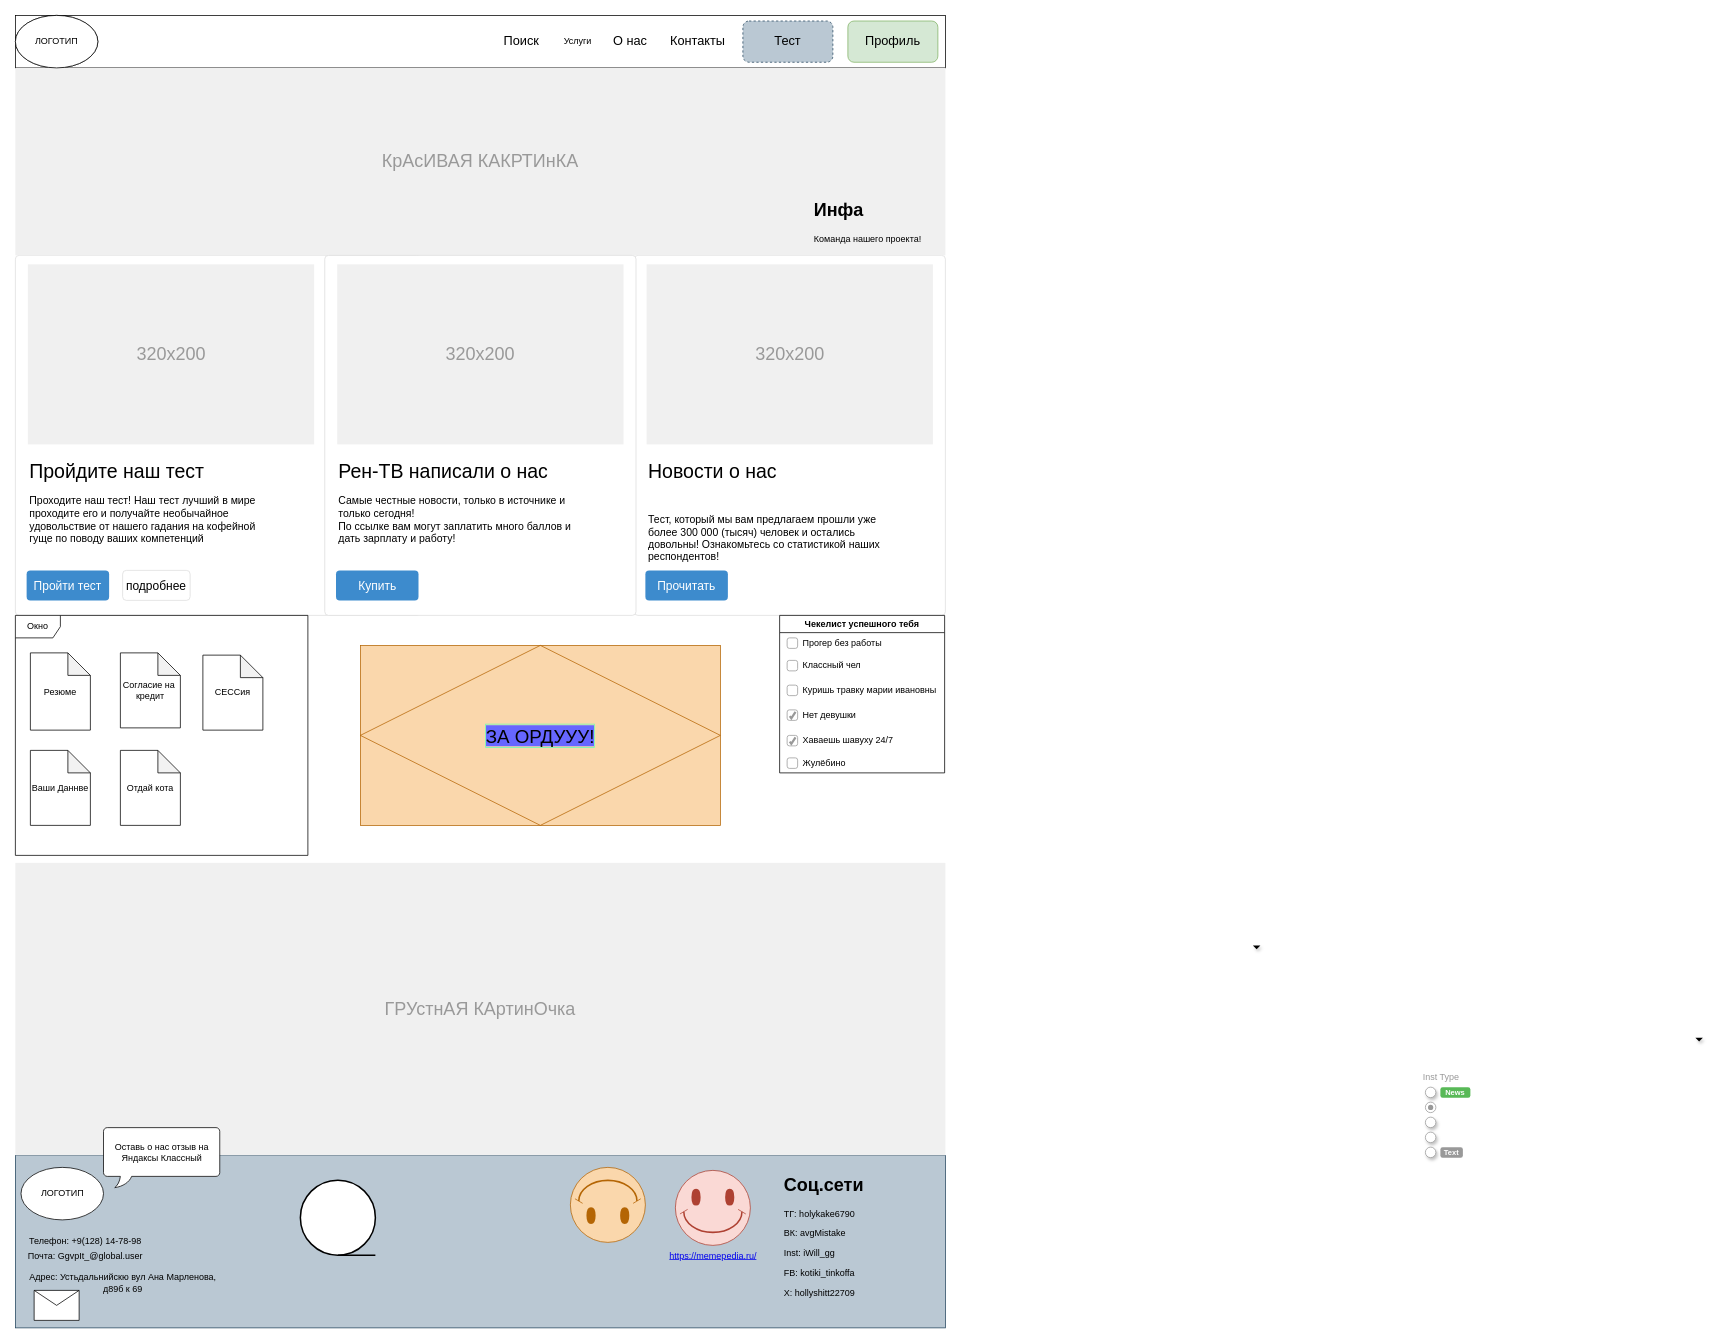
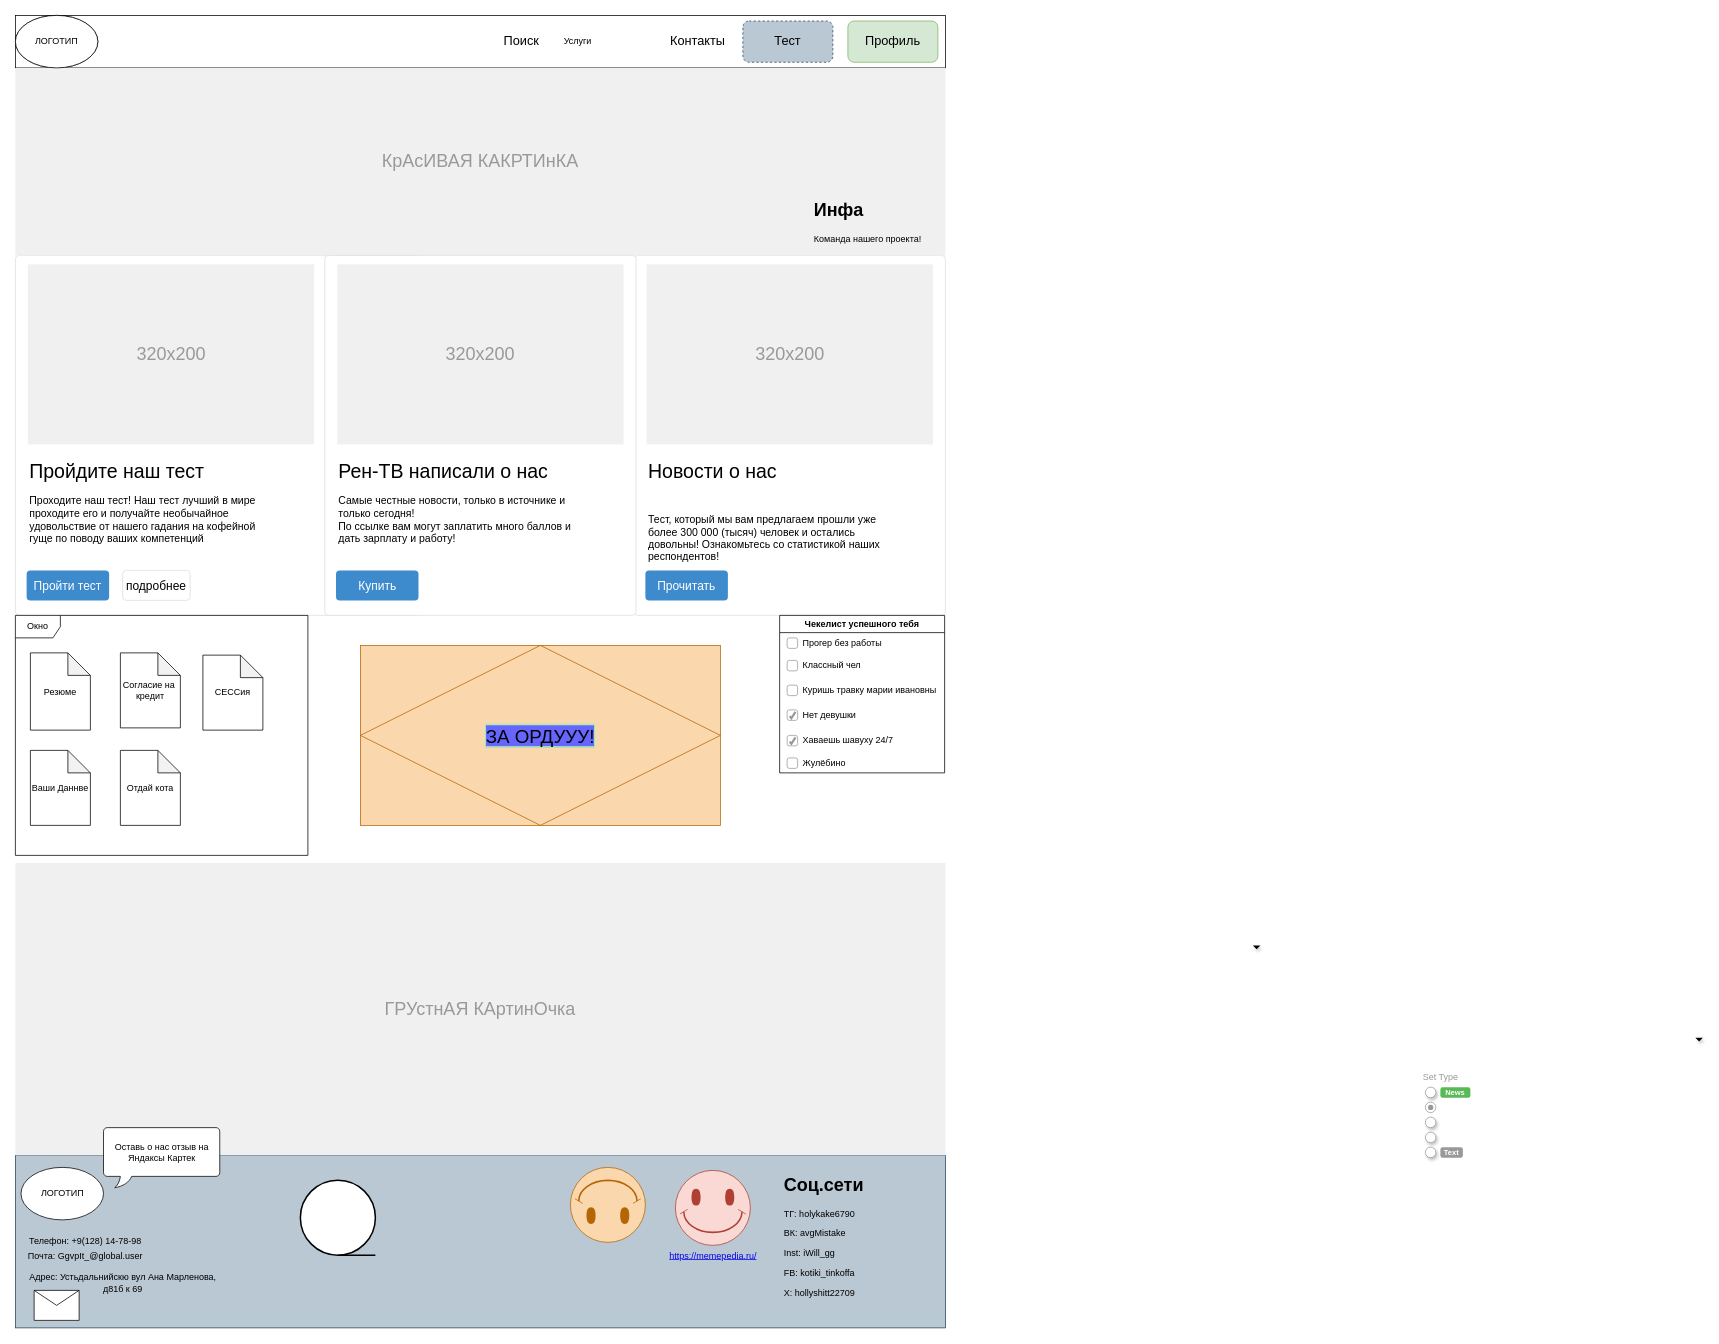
node "О нас": removed
node "Inst Type": label "Inst Type" -> "Set Type"
node "Оставь о нас отзыв на Яндаксы Классный": label "Оставь о нас отзыв на Яндаксы Классный" -> "Оставь о нас отзыв на Яндаксы Картек"
node "Адрес: Устьдальнийскю вул Ана Марленова, д89б к 69": label "Адрес: Устьдальнийскю вул Ана Марленова, д89б к 69" -> "Адрес: Устьдальнийскю вул Ана Марленова, д81б к 69"
